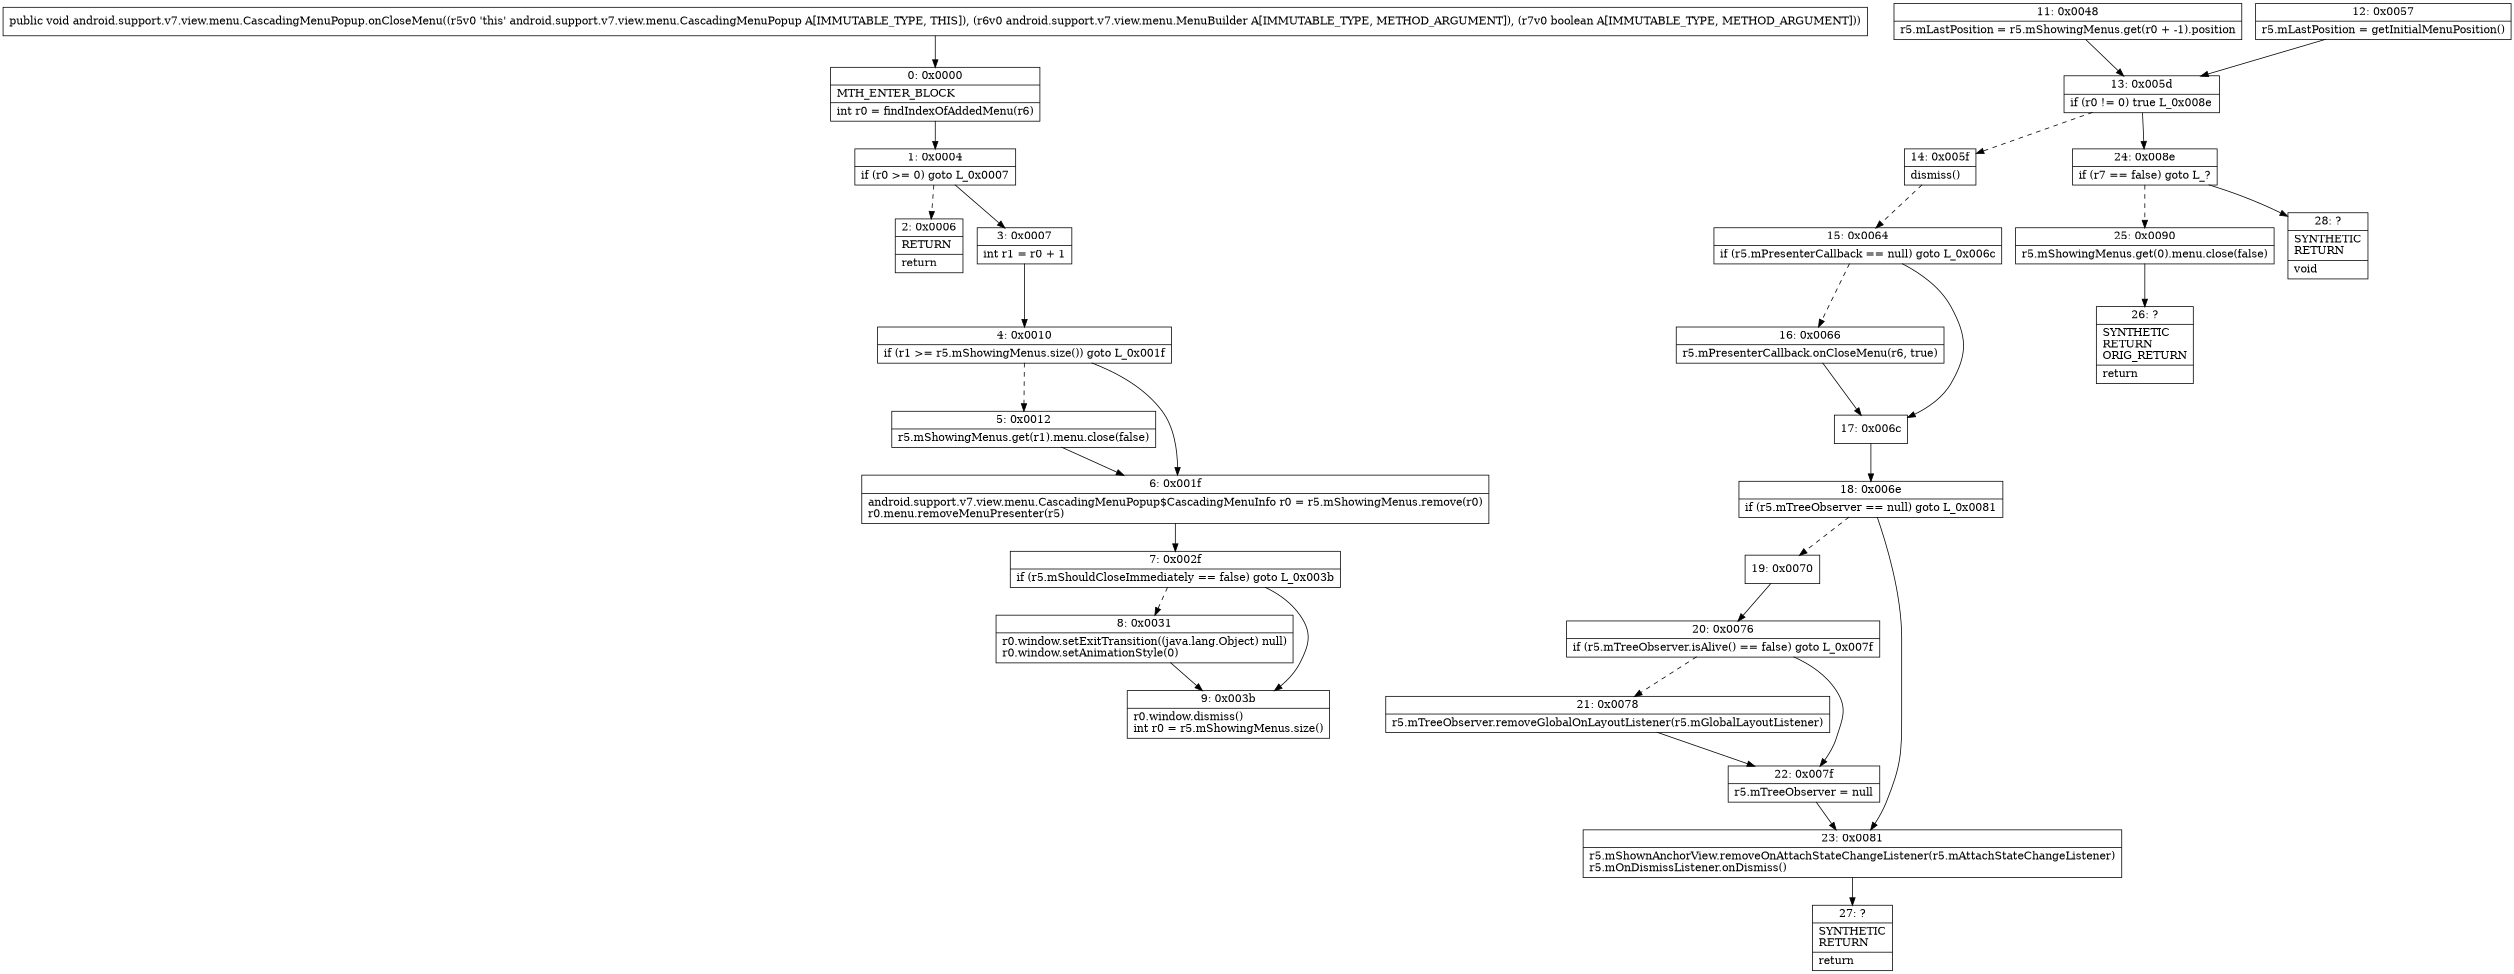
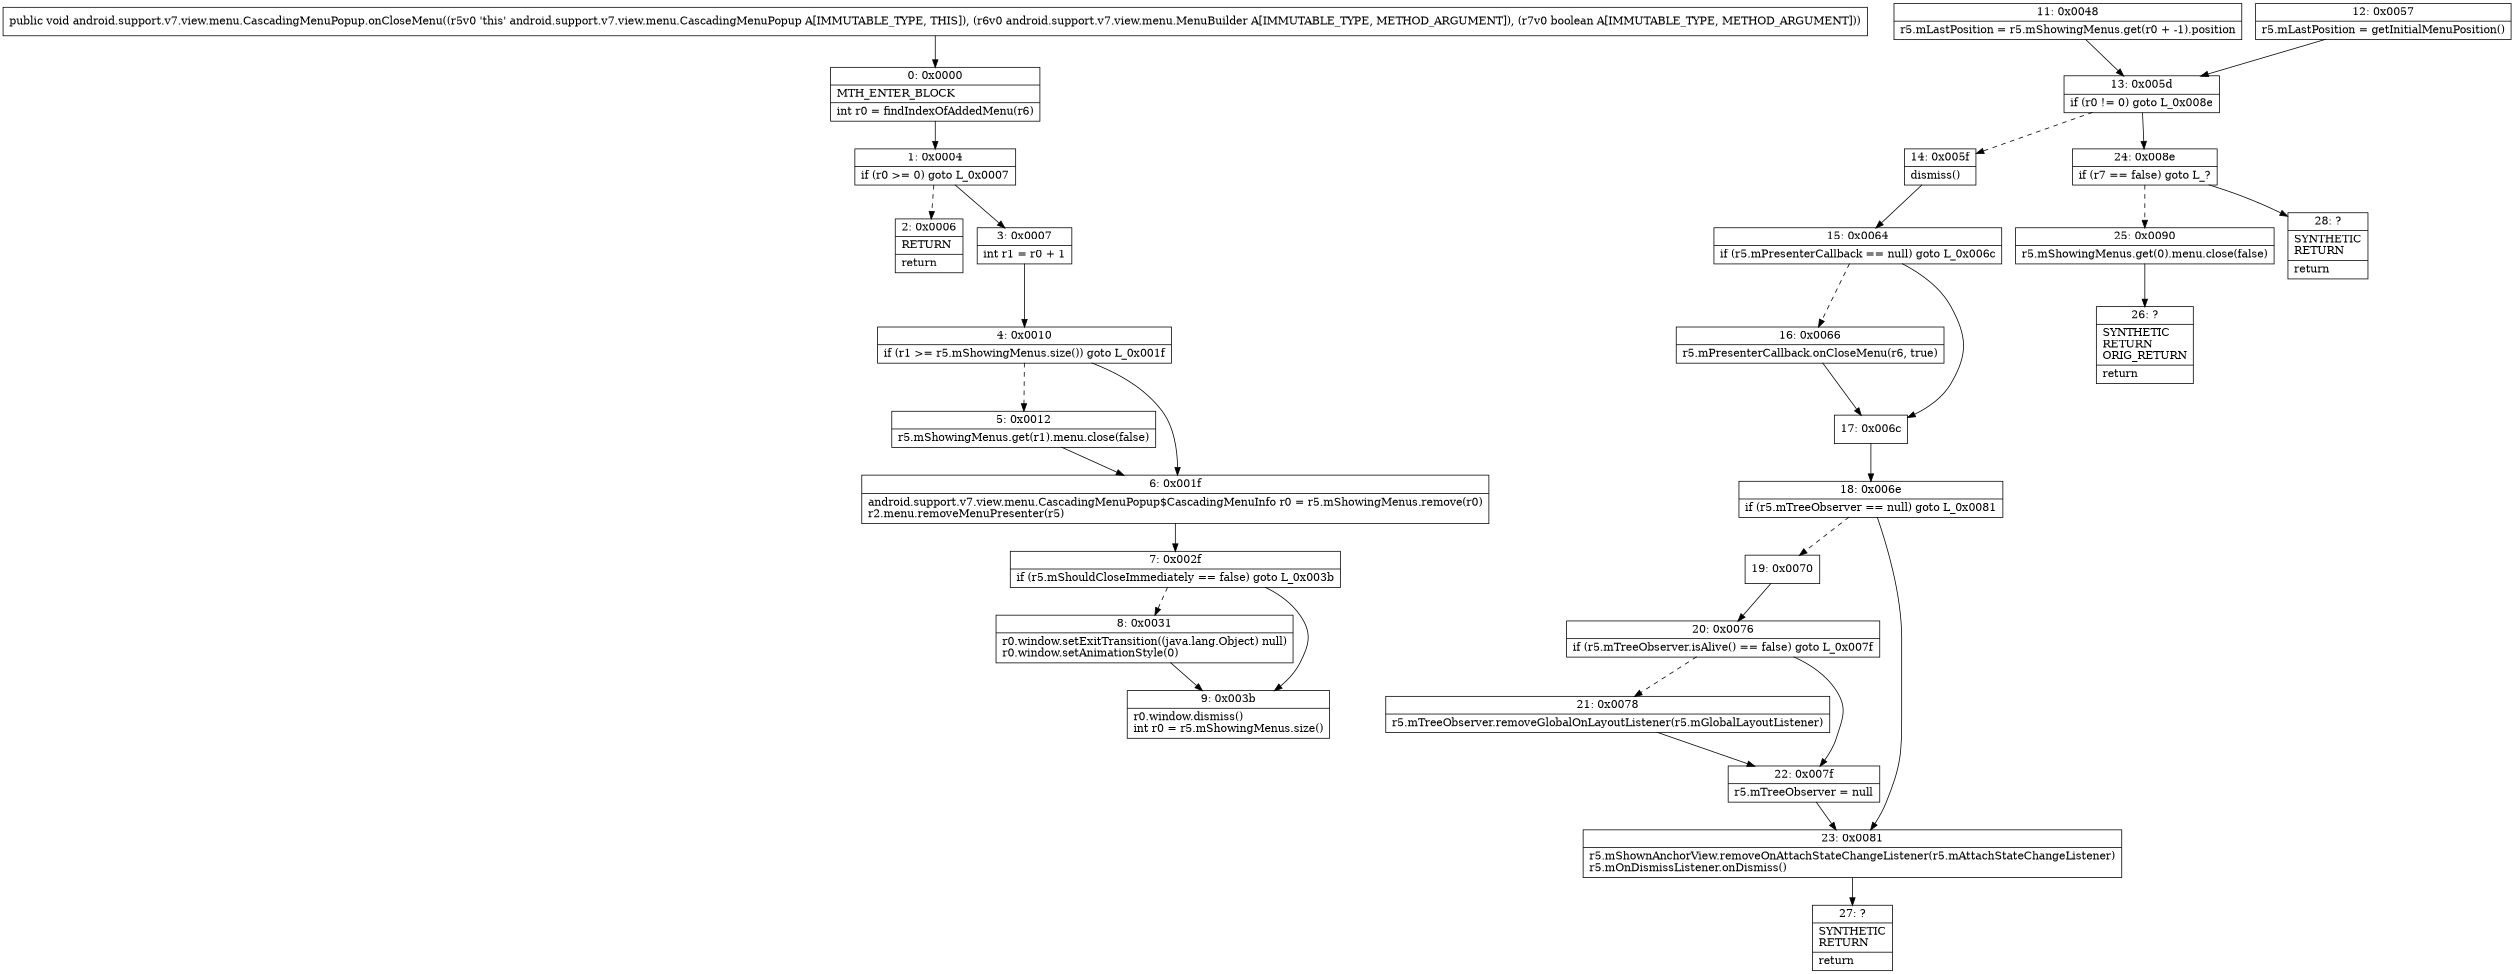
node "13: 0x005d": text "if (r0 != 0) true L_0x008e" -> "if (r0 != 0) goto L_0x008e"
edge "14: 0x005f" -> "15: 0x0064": style dashed -> solid
node "28: ?": text "void" -> "return"
node "6: 0x001f": text "r0.menu.removeMenuPresenter(r5)" -> "r2.menu.removeMenuPresenter(r5)"
